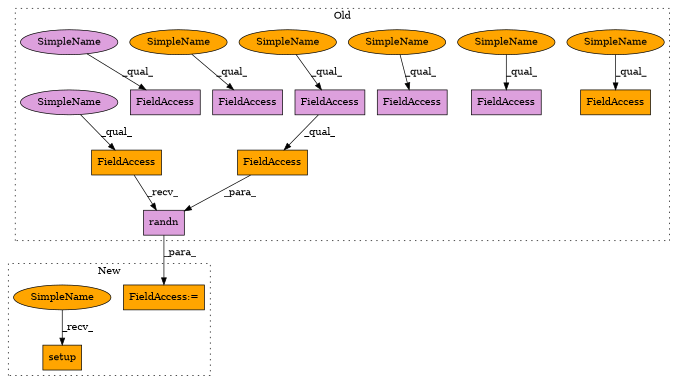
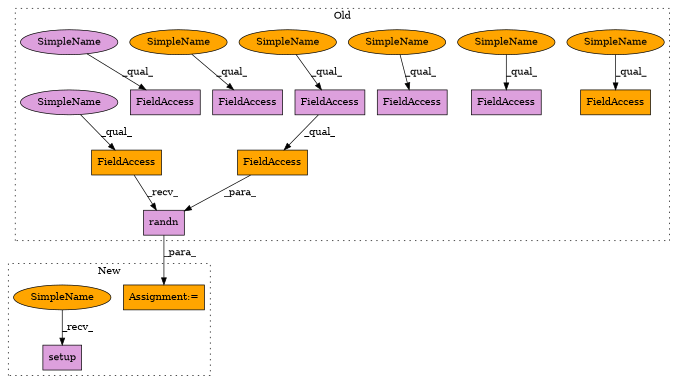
node "FieldAccess:=": label "FieldAccess:=" -> "Assignment:="
node "setup": fillcolor orange -> plum
